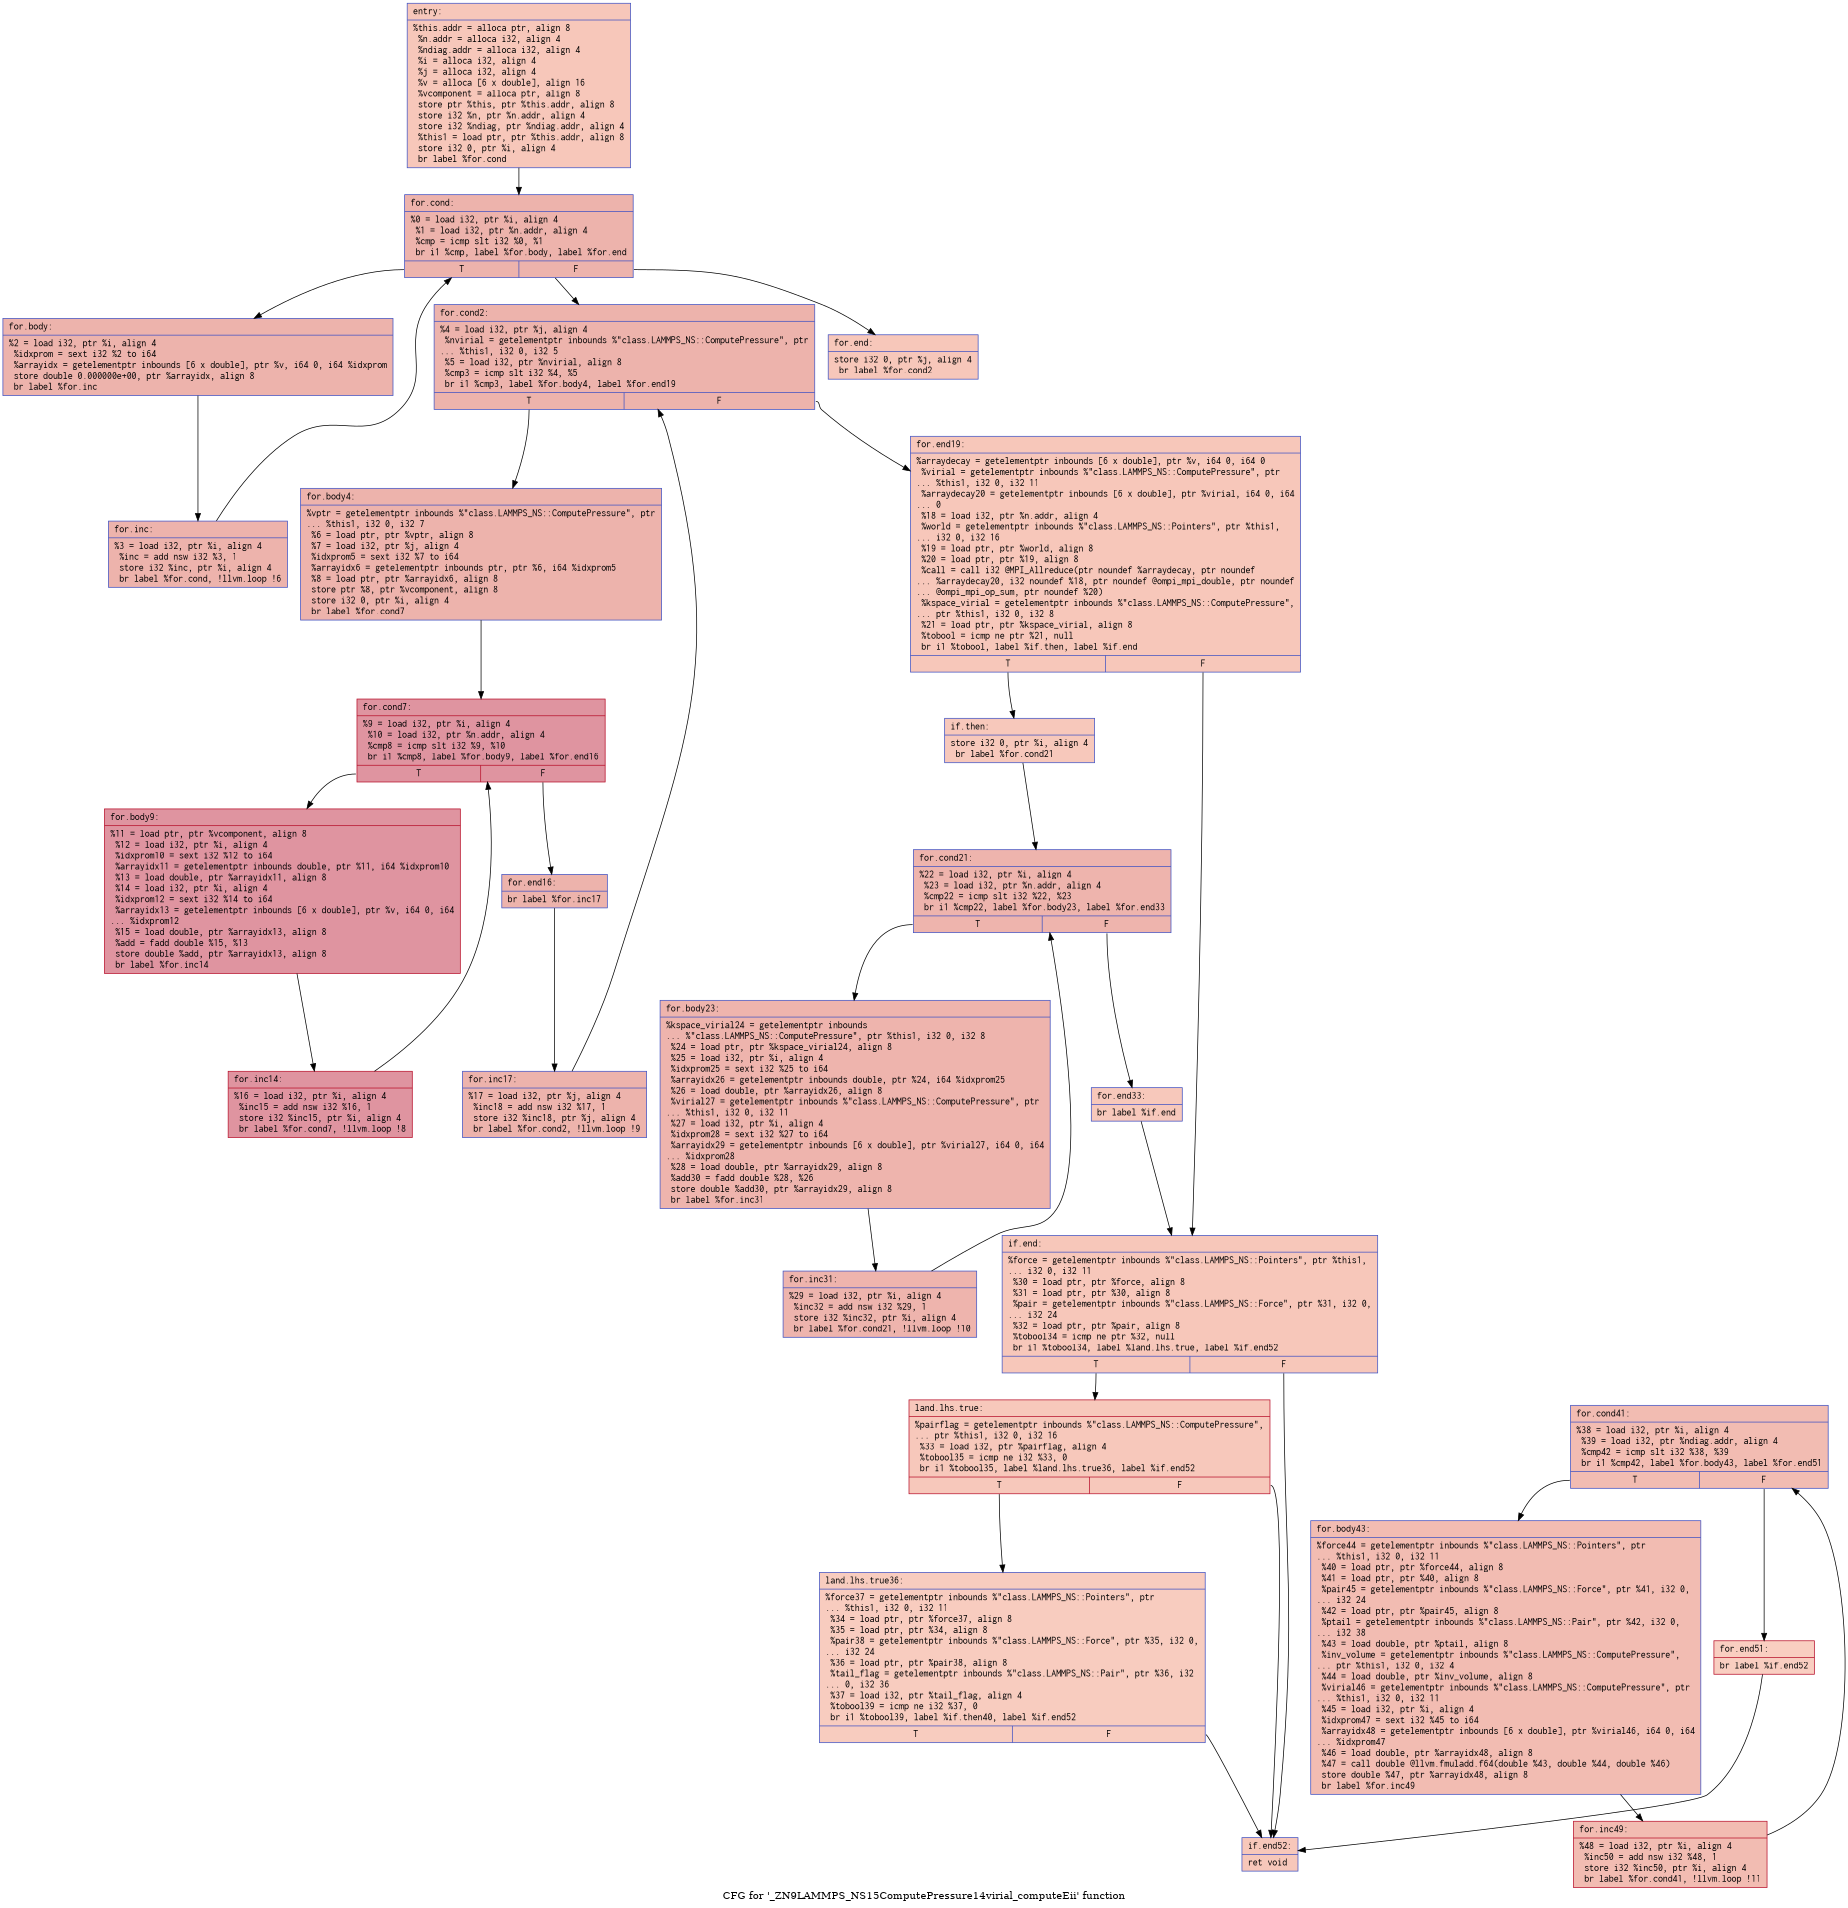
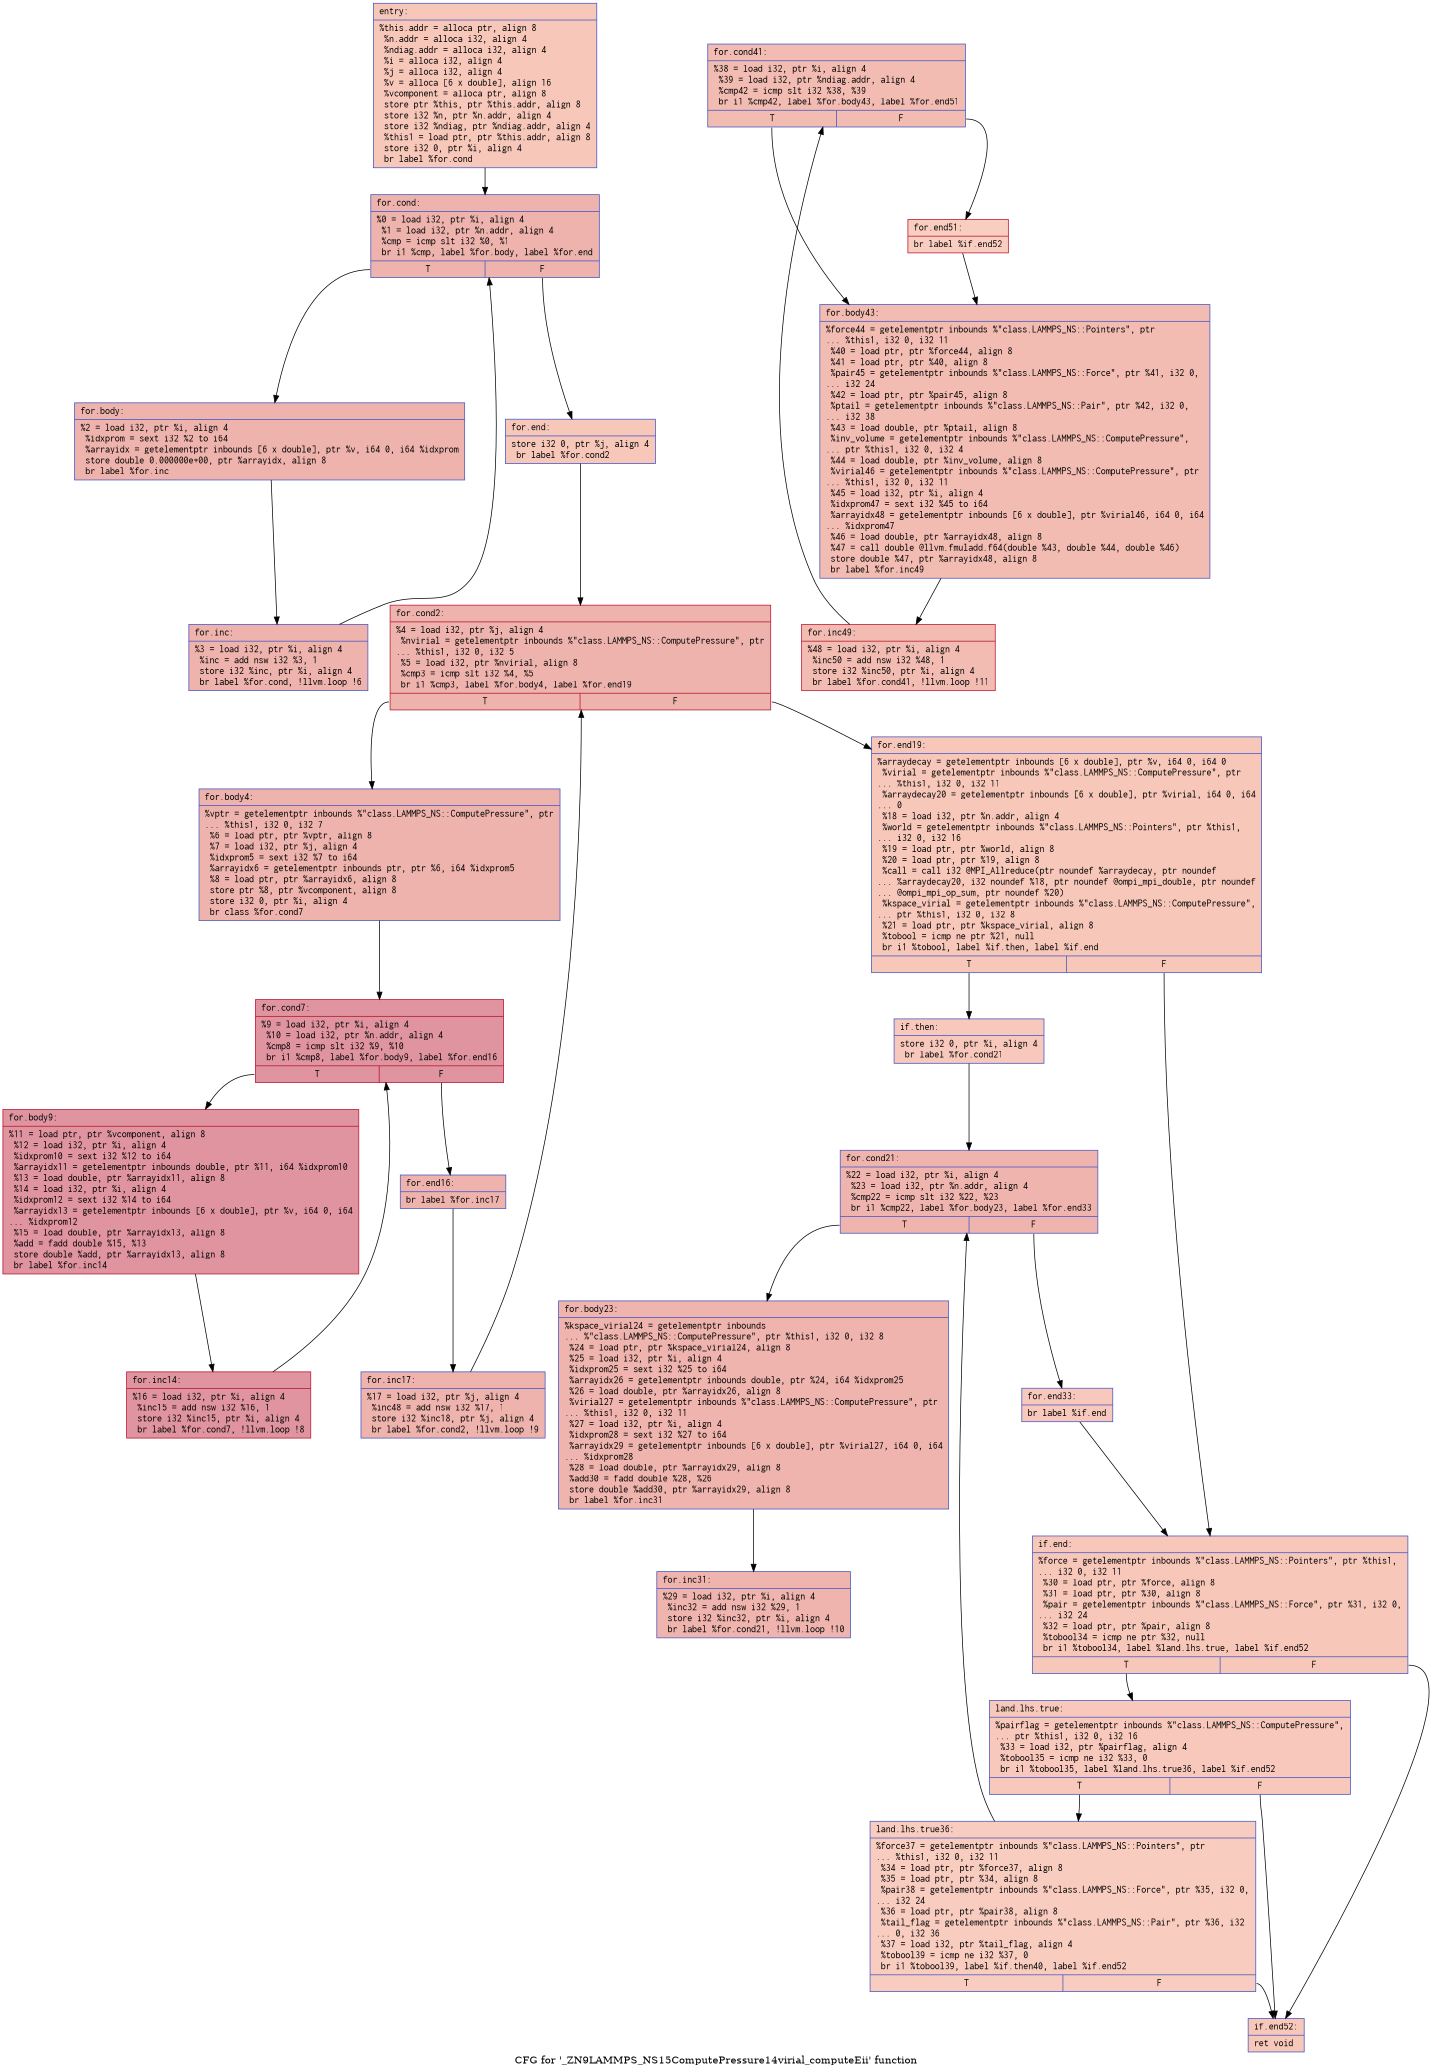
edge "for.cond:" -> "for.cond2:": now "for.end:" -> "for.cond2:"
node "for.cond2:": color #3d50c3ff -> #b70d28ff
node "for.body4:": text "br label %for.cond7" -> "br class %for.cond7"
node "for.inc17:": text "%inc18 = add nsw i32 %17, 1" -> "%inc48 = add nsw i32 %17, 1"
edge "for.inc31:" -> "for.cond21:": now "land.lhs.true36:" -> "for.cond21:"
node "land.lhs.true:": color #b70d28ff -> #3d50c3ff
edge "for.end51:" -> "if.end52:": now "for.end51:" -> "for.body43:"
